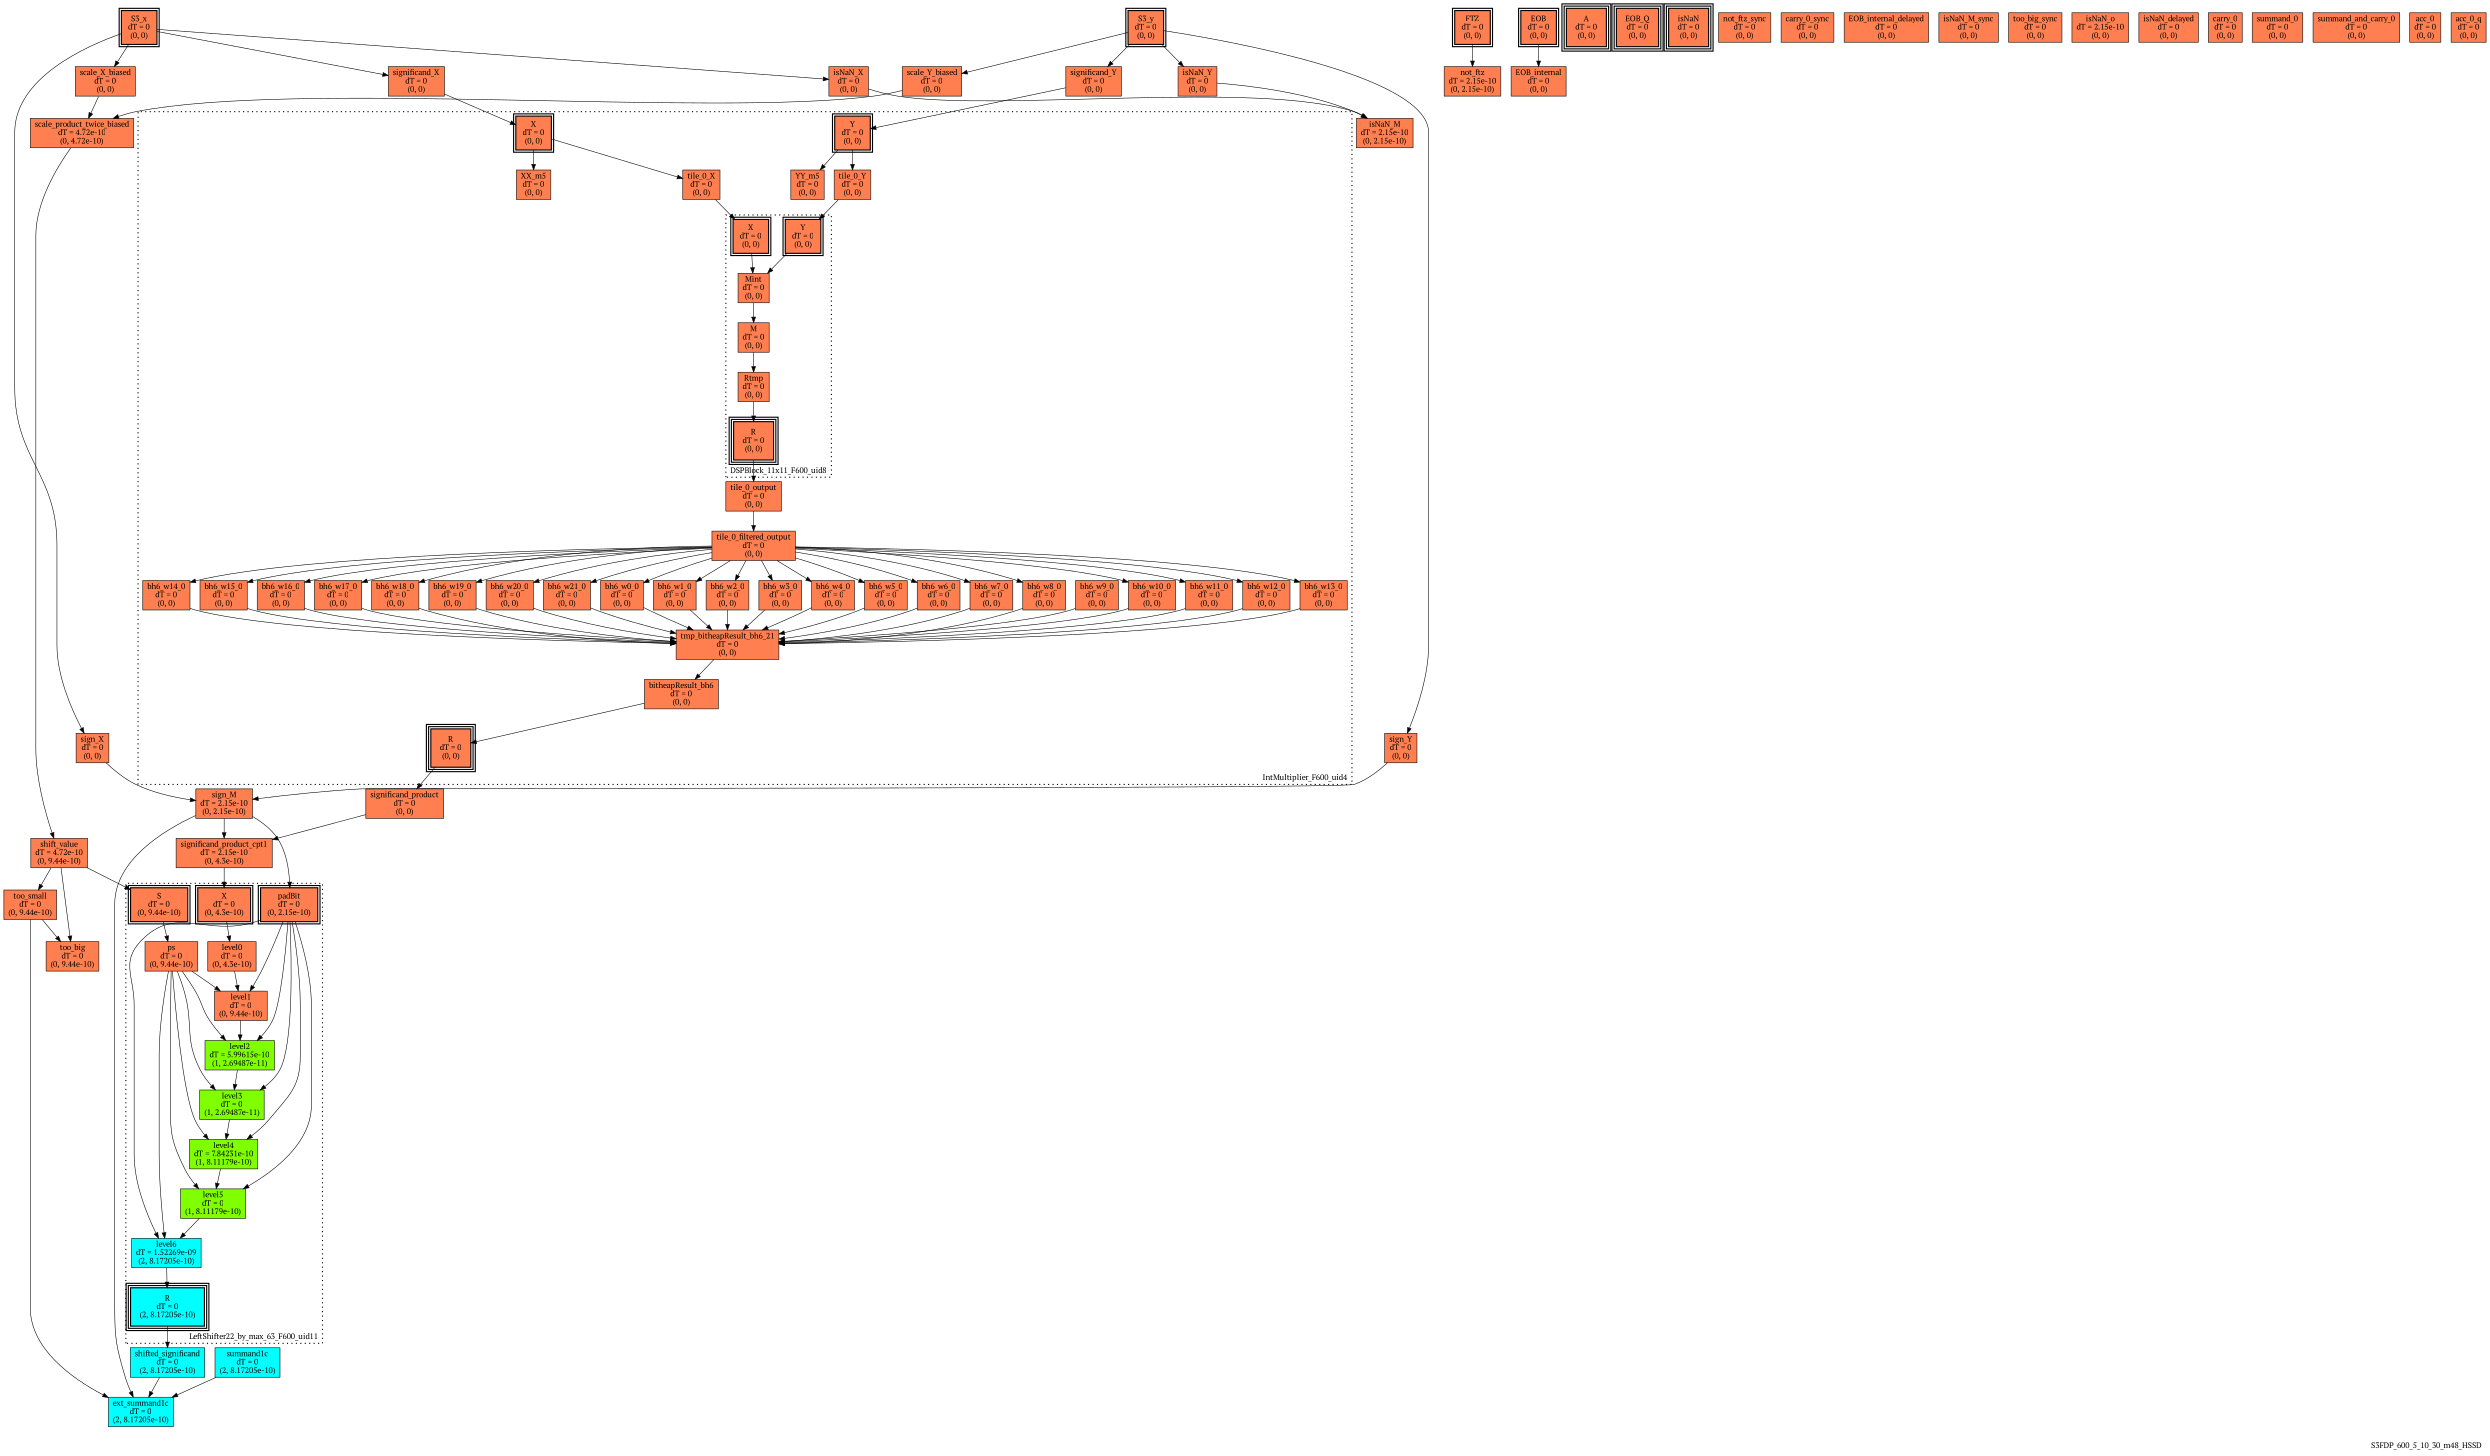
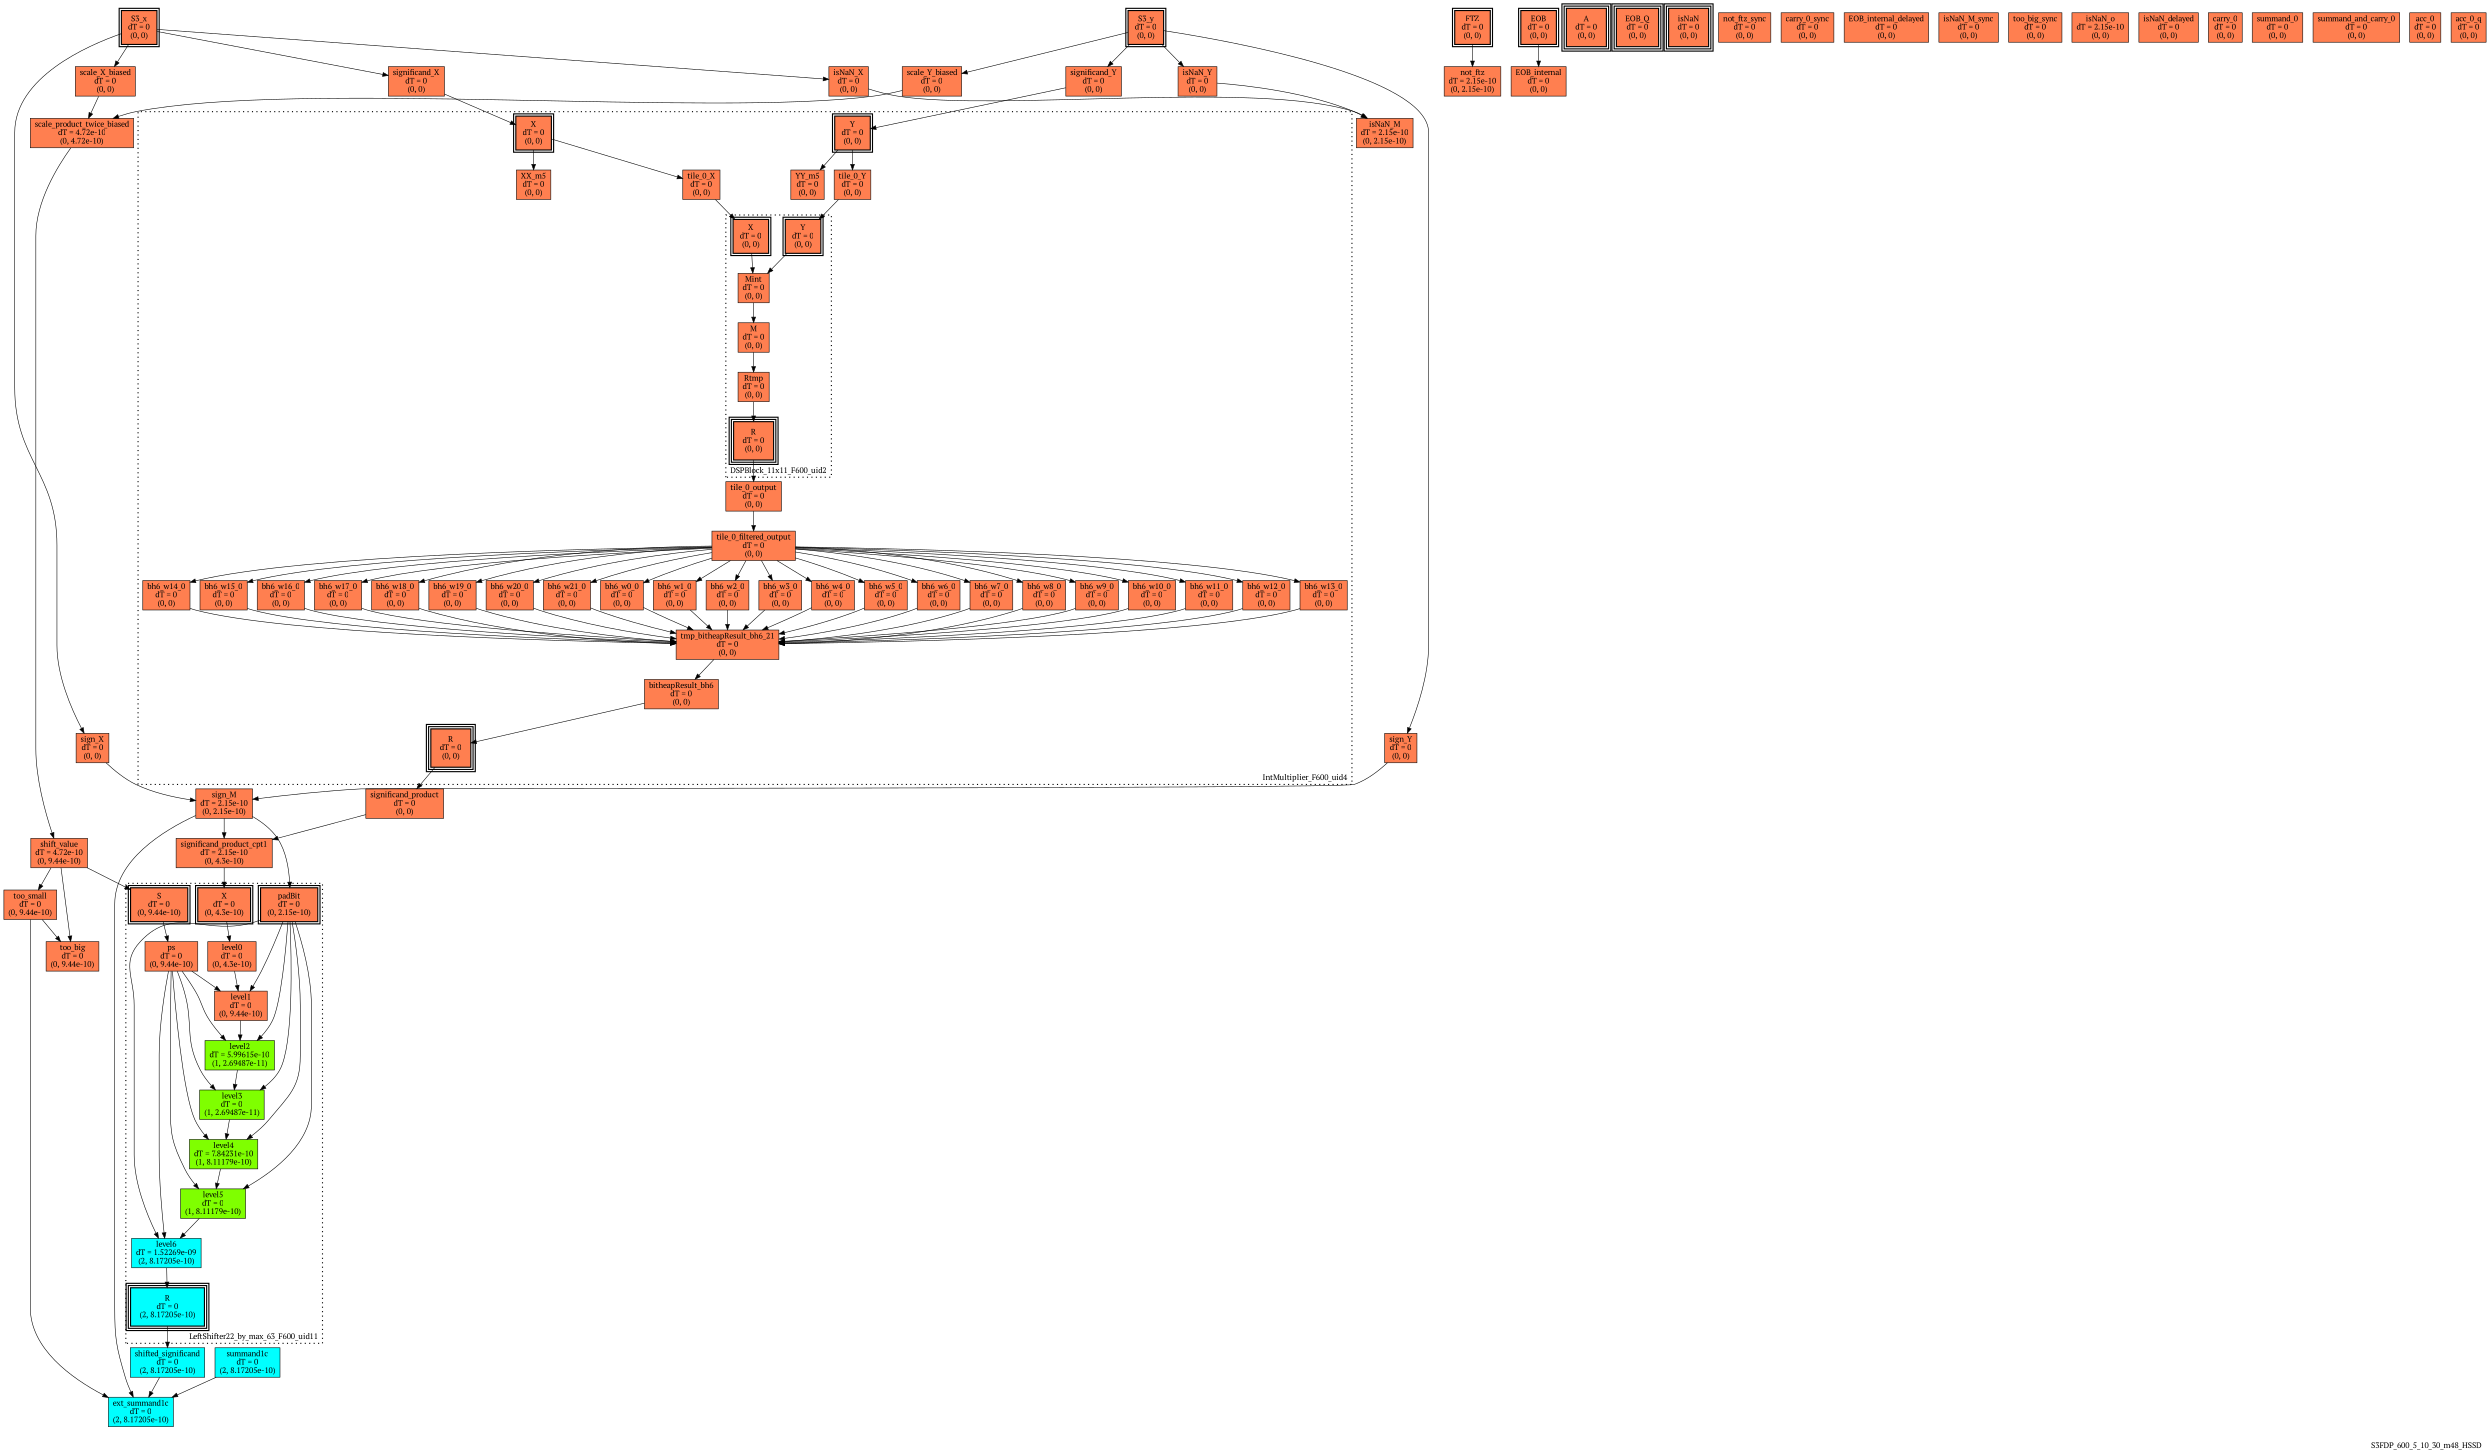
cluster "DSPBlock_11x11_F600_uid8": label "DSPBlock_11x11_F600_uid8" -> "DSPBlock_11x11_F600_uid2"
edge "tile_0_filtered_output dT = 0 (0, 0)" -> "bh6_w9_0 dT = 0 (0, 0)": added
